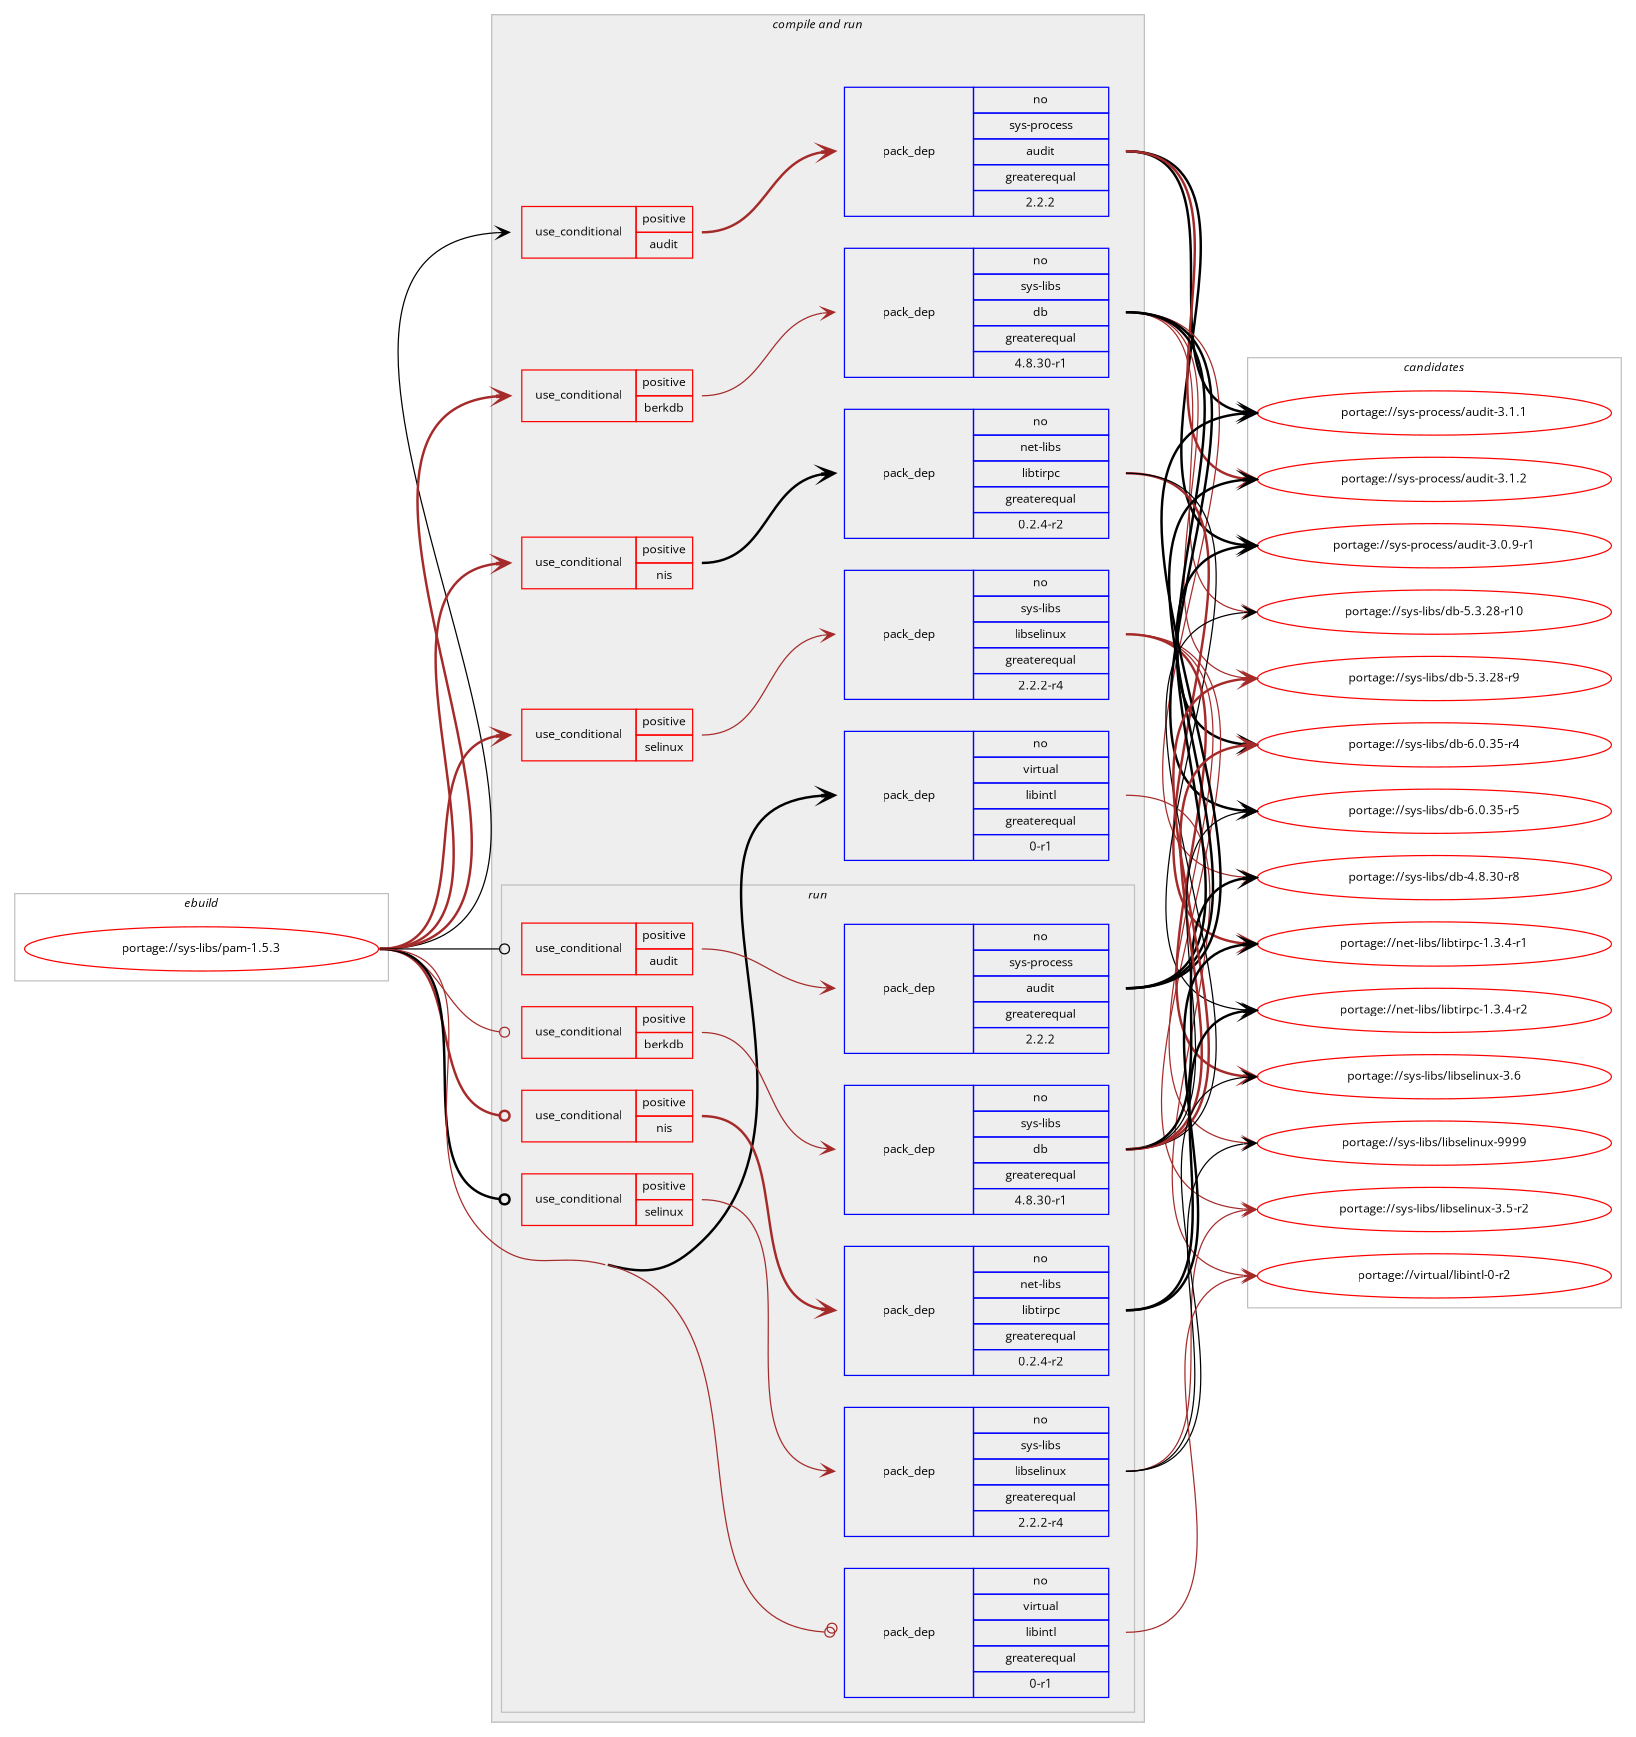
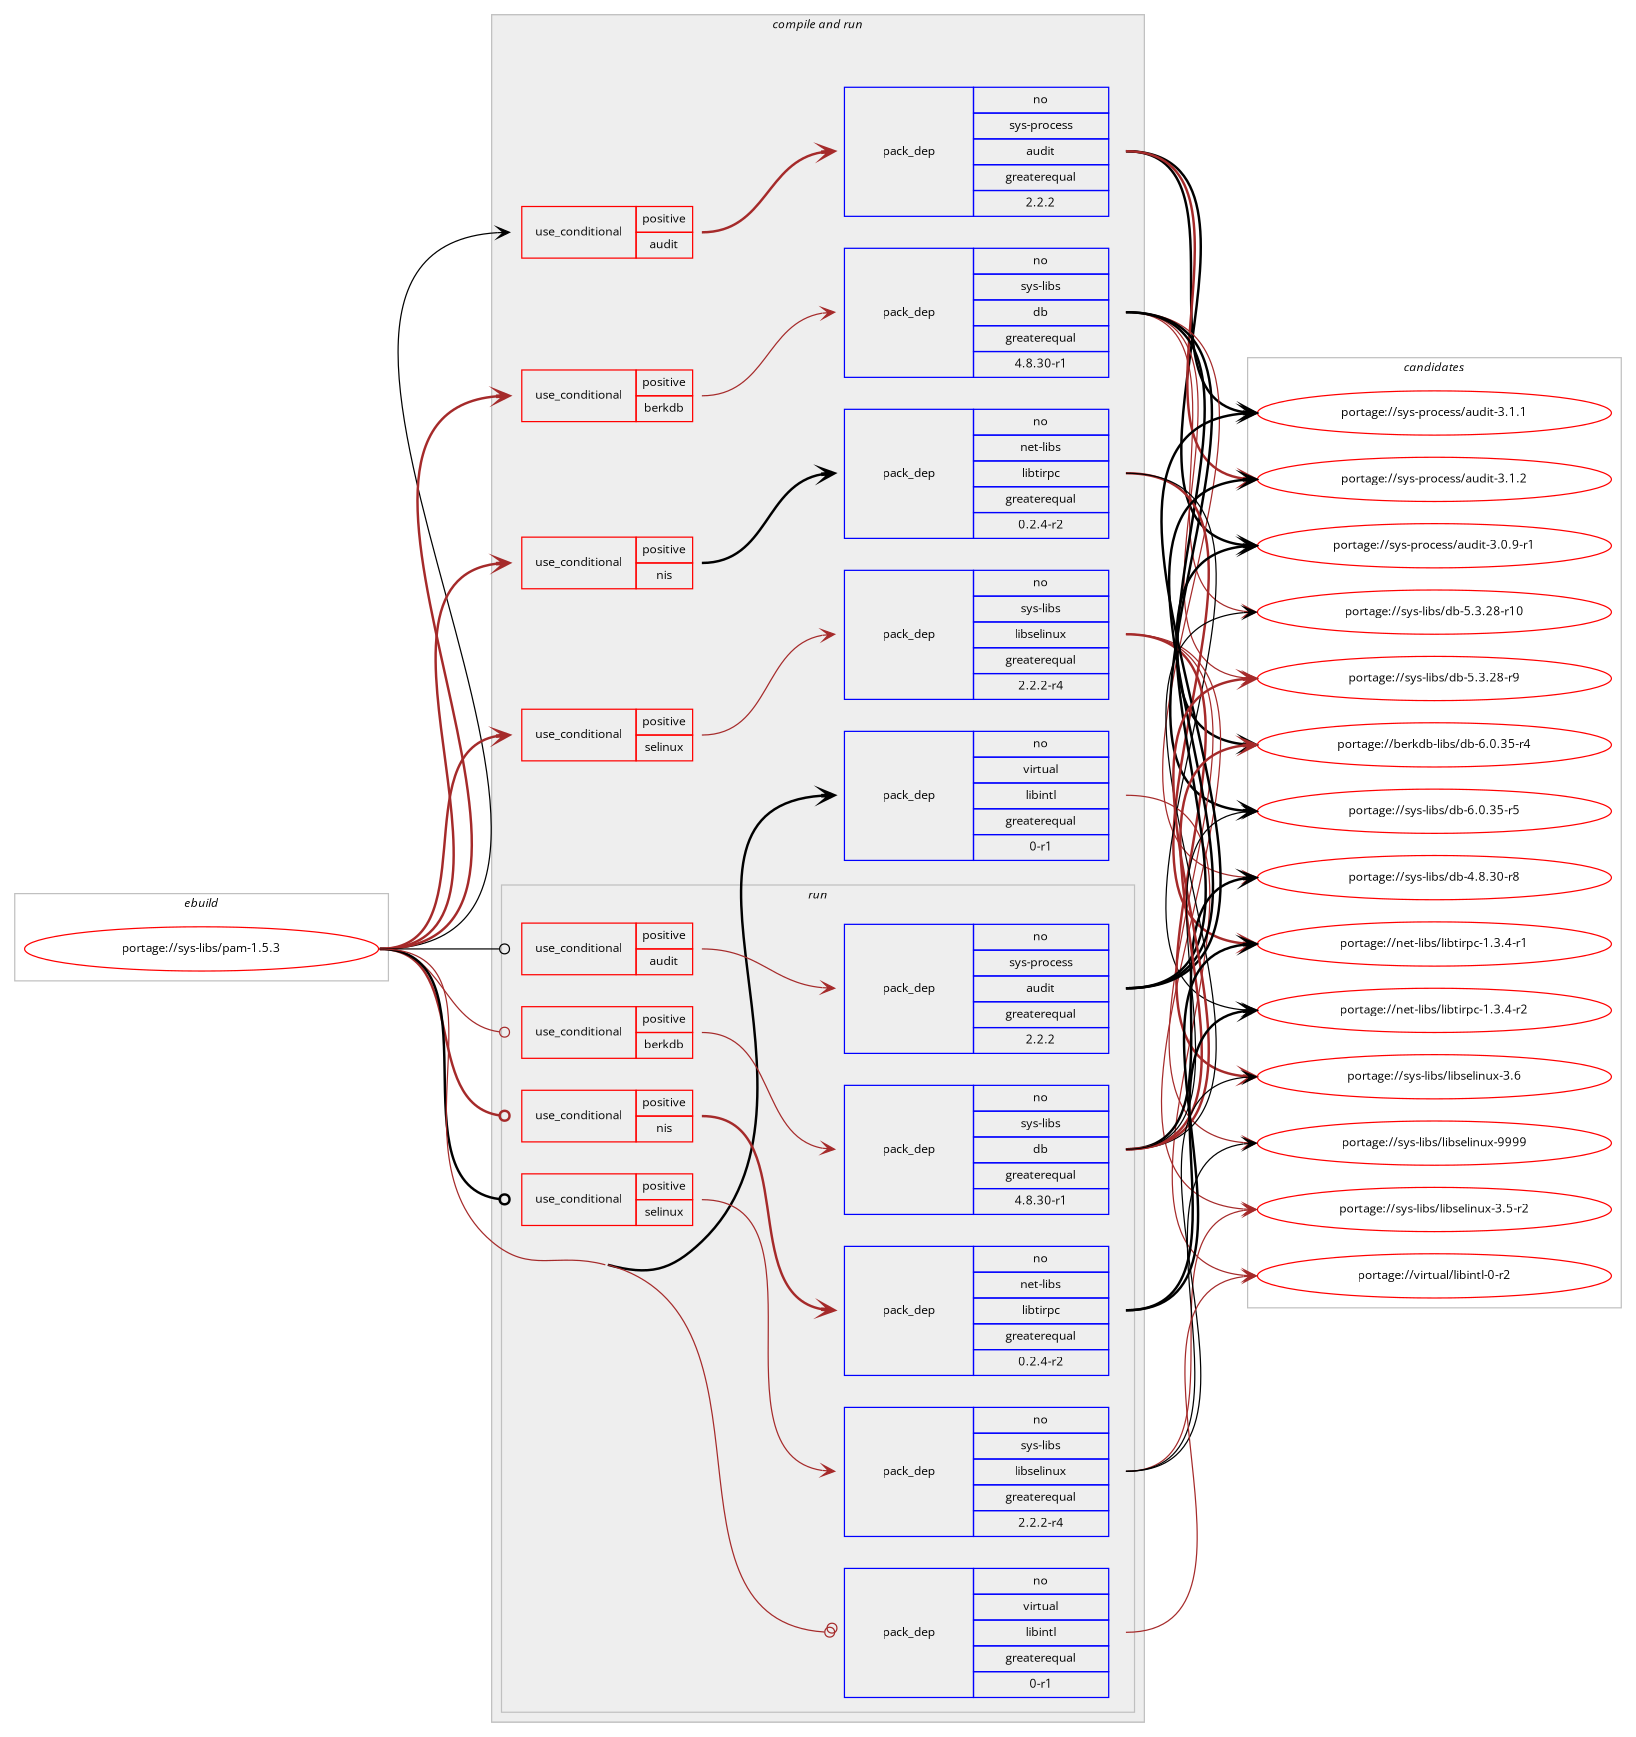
node "portage://sys-libs/db-6.0.35-r4": label "portage://sys-libs/db-6.0.35-r4" -> "portage://berkdb-libs/db-6.0.35-r4"
